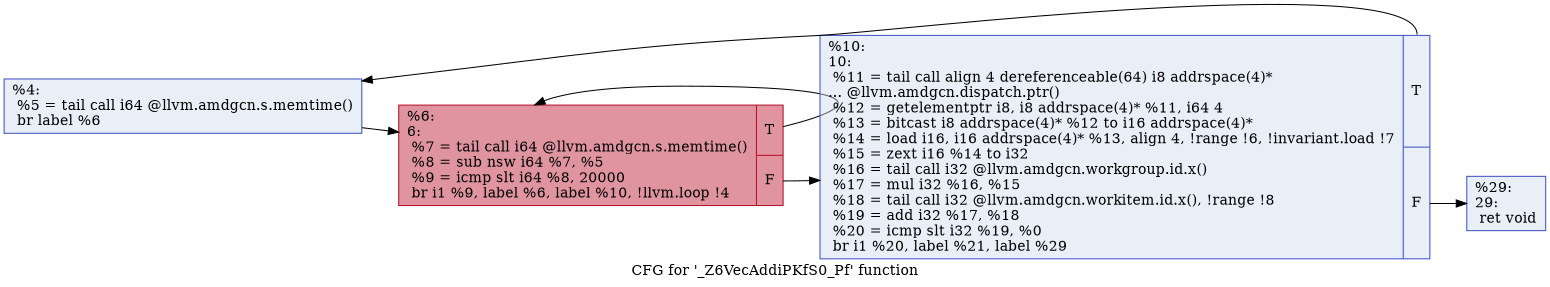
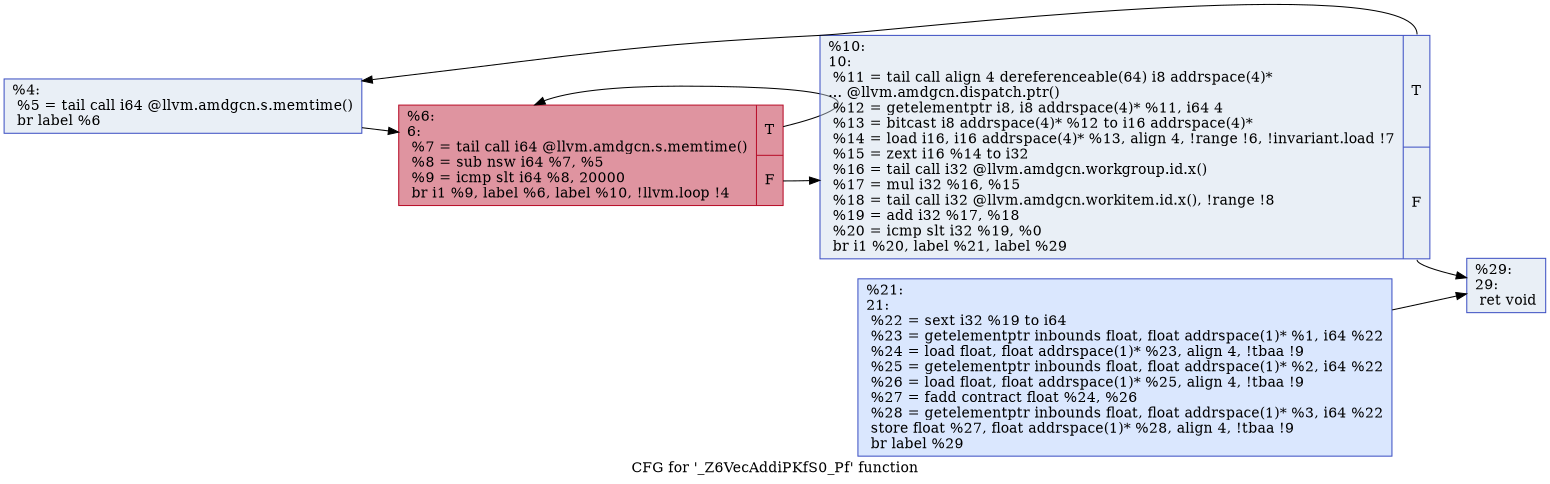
node "%21:": added
